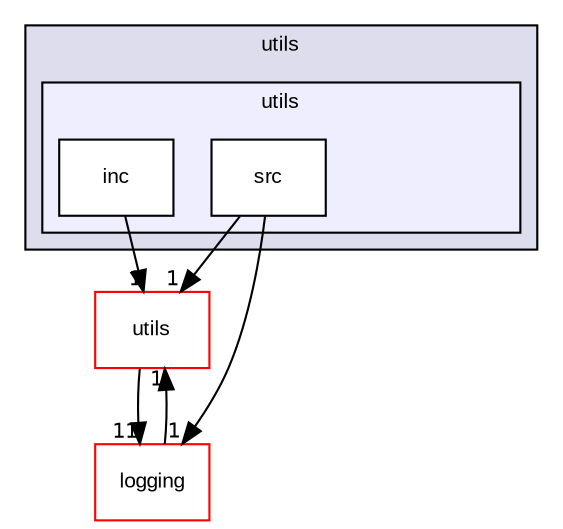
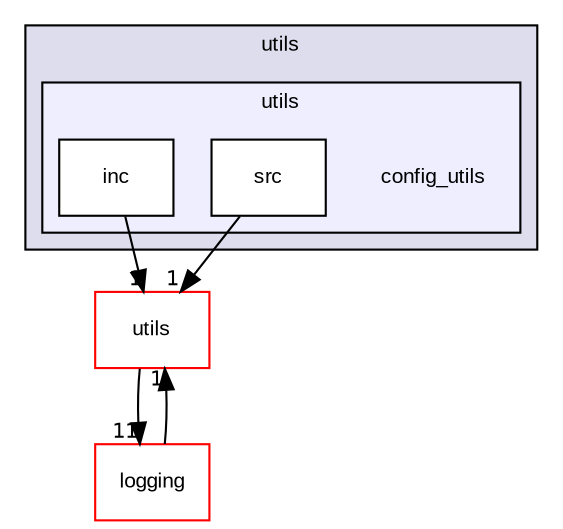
node "config_utils": added
edge "src" -> "logging": removed
